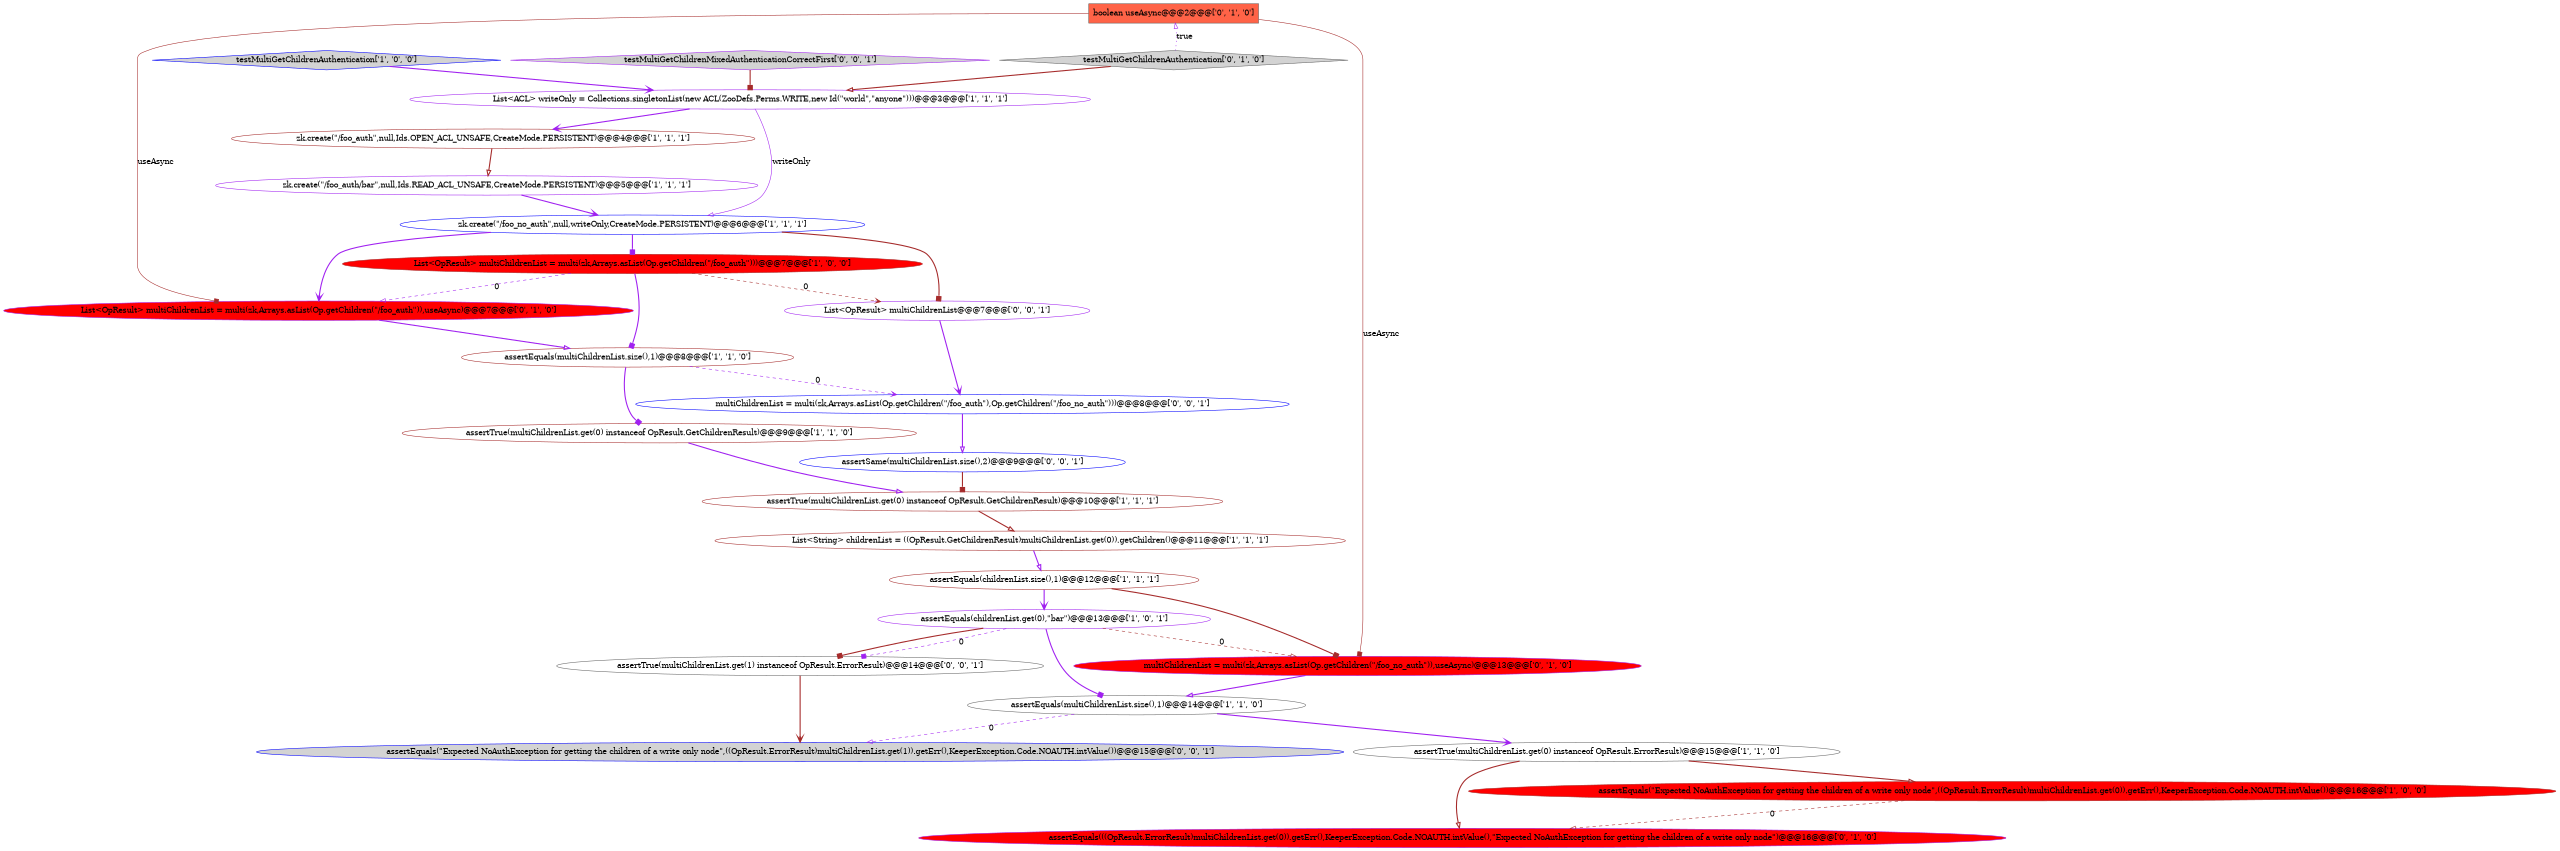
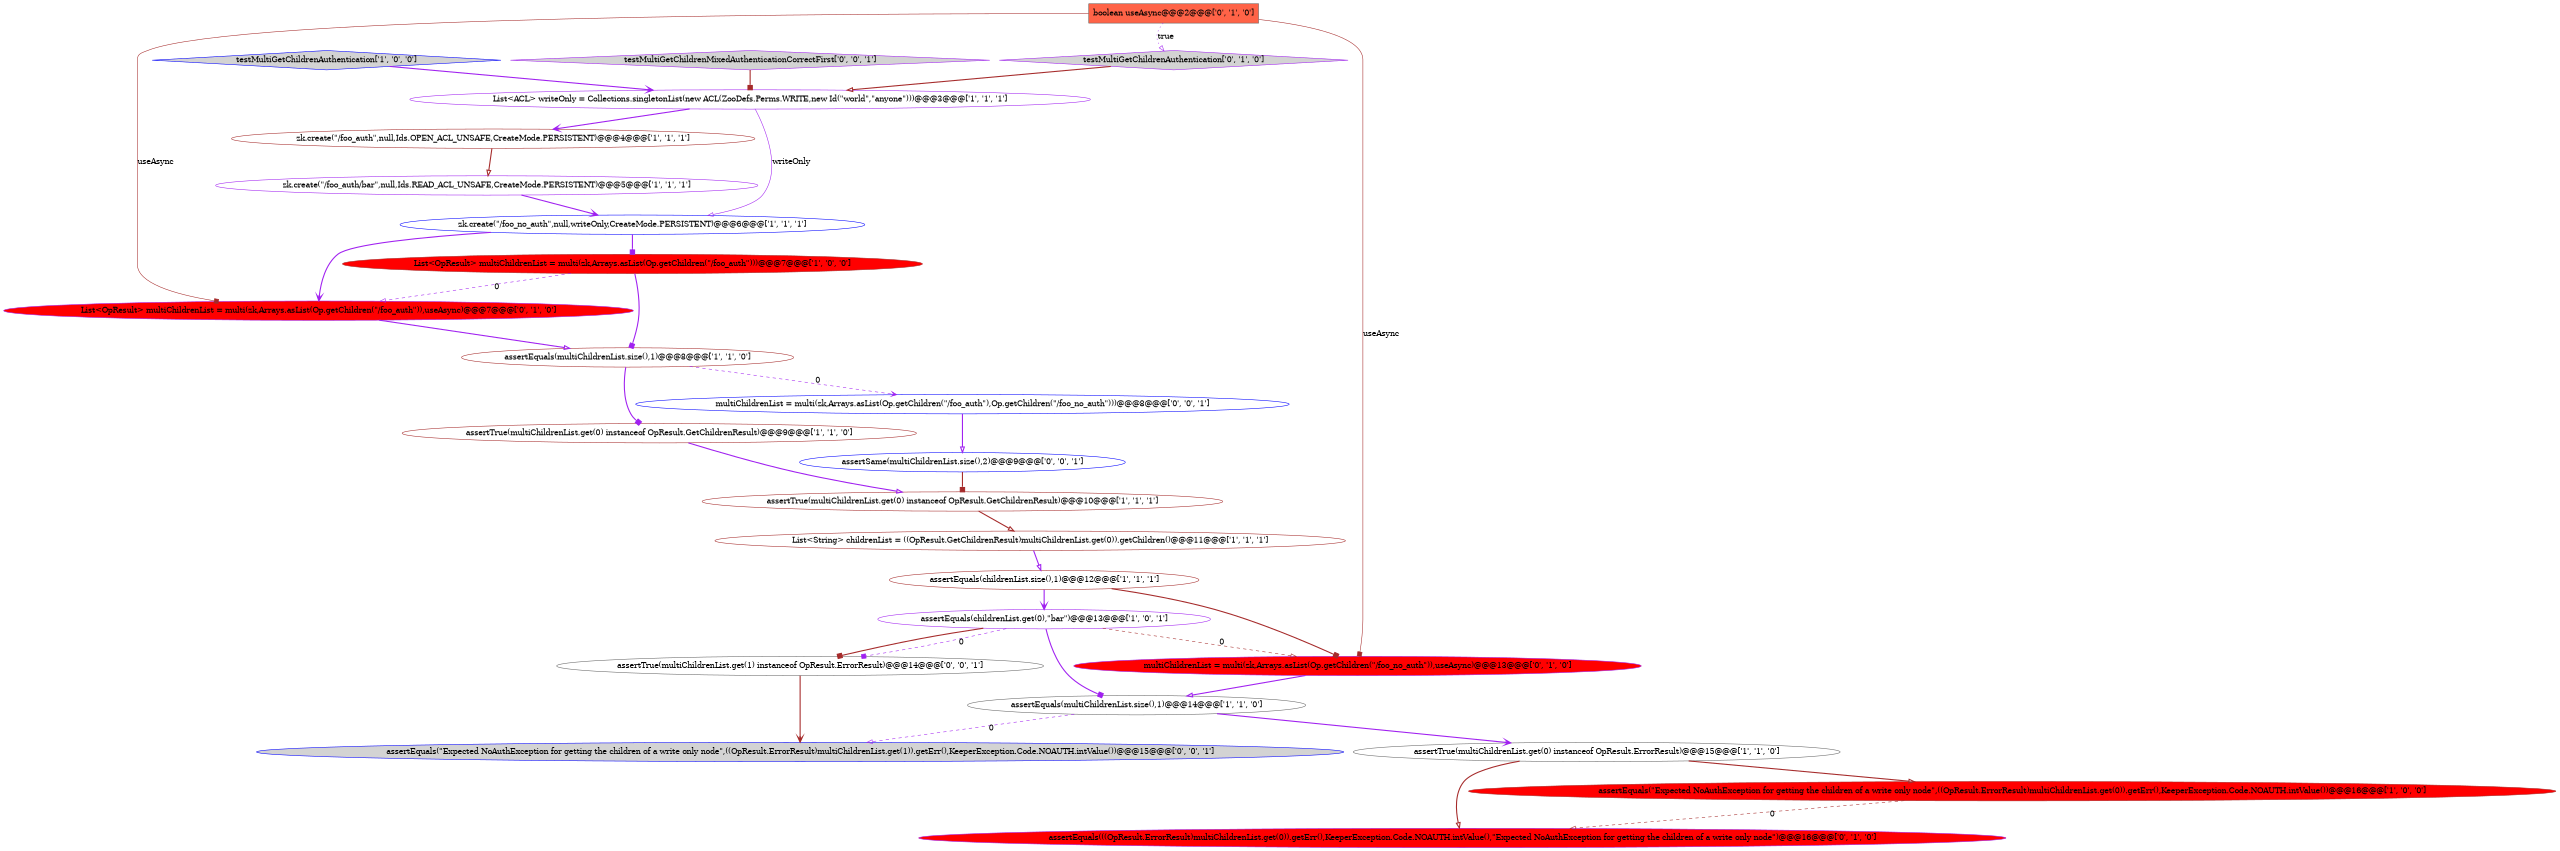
edge "testMultiGetChildrenAuthentication['0', '1', '0']" -> "boolean useAsync@@@2@@@['0', '1', '0']": reversed
node "testMultiGetChildrenAuthentication['0', '1', '0']": color gray40 -> purple
node "List<OpResult> multiChildrenList@@@7@@@['0', '0', '1']": removed
